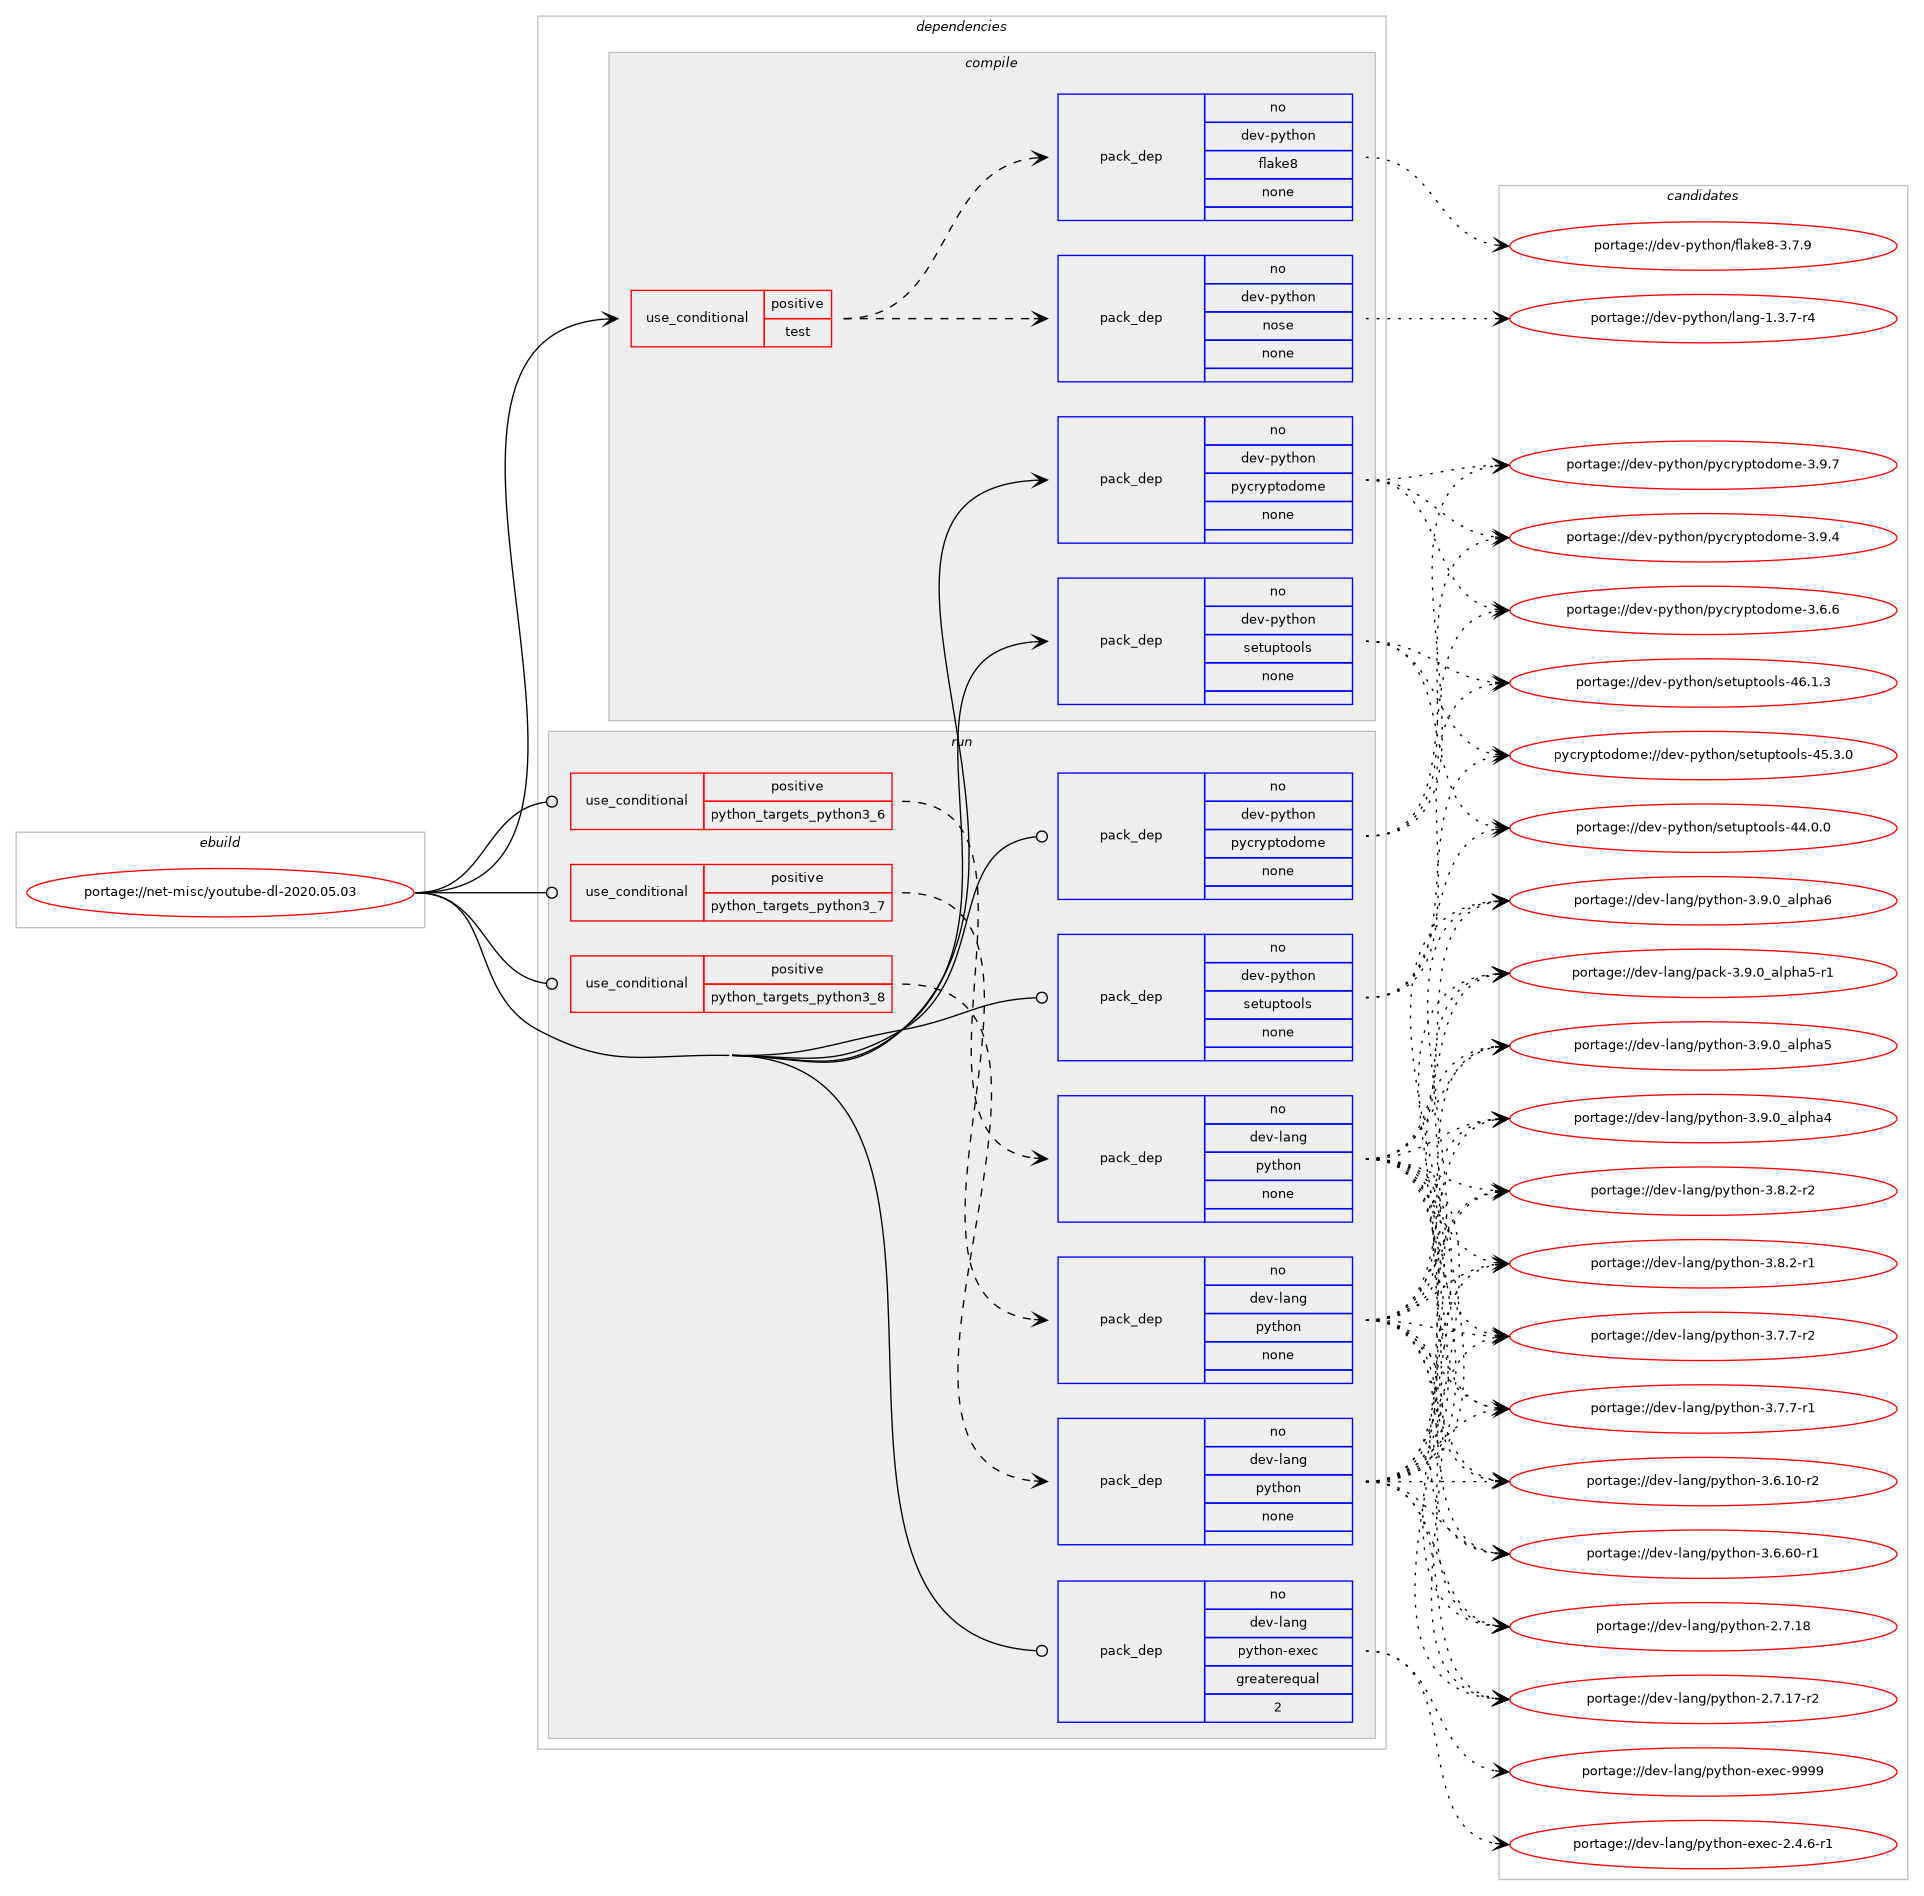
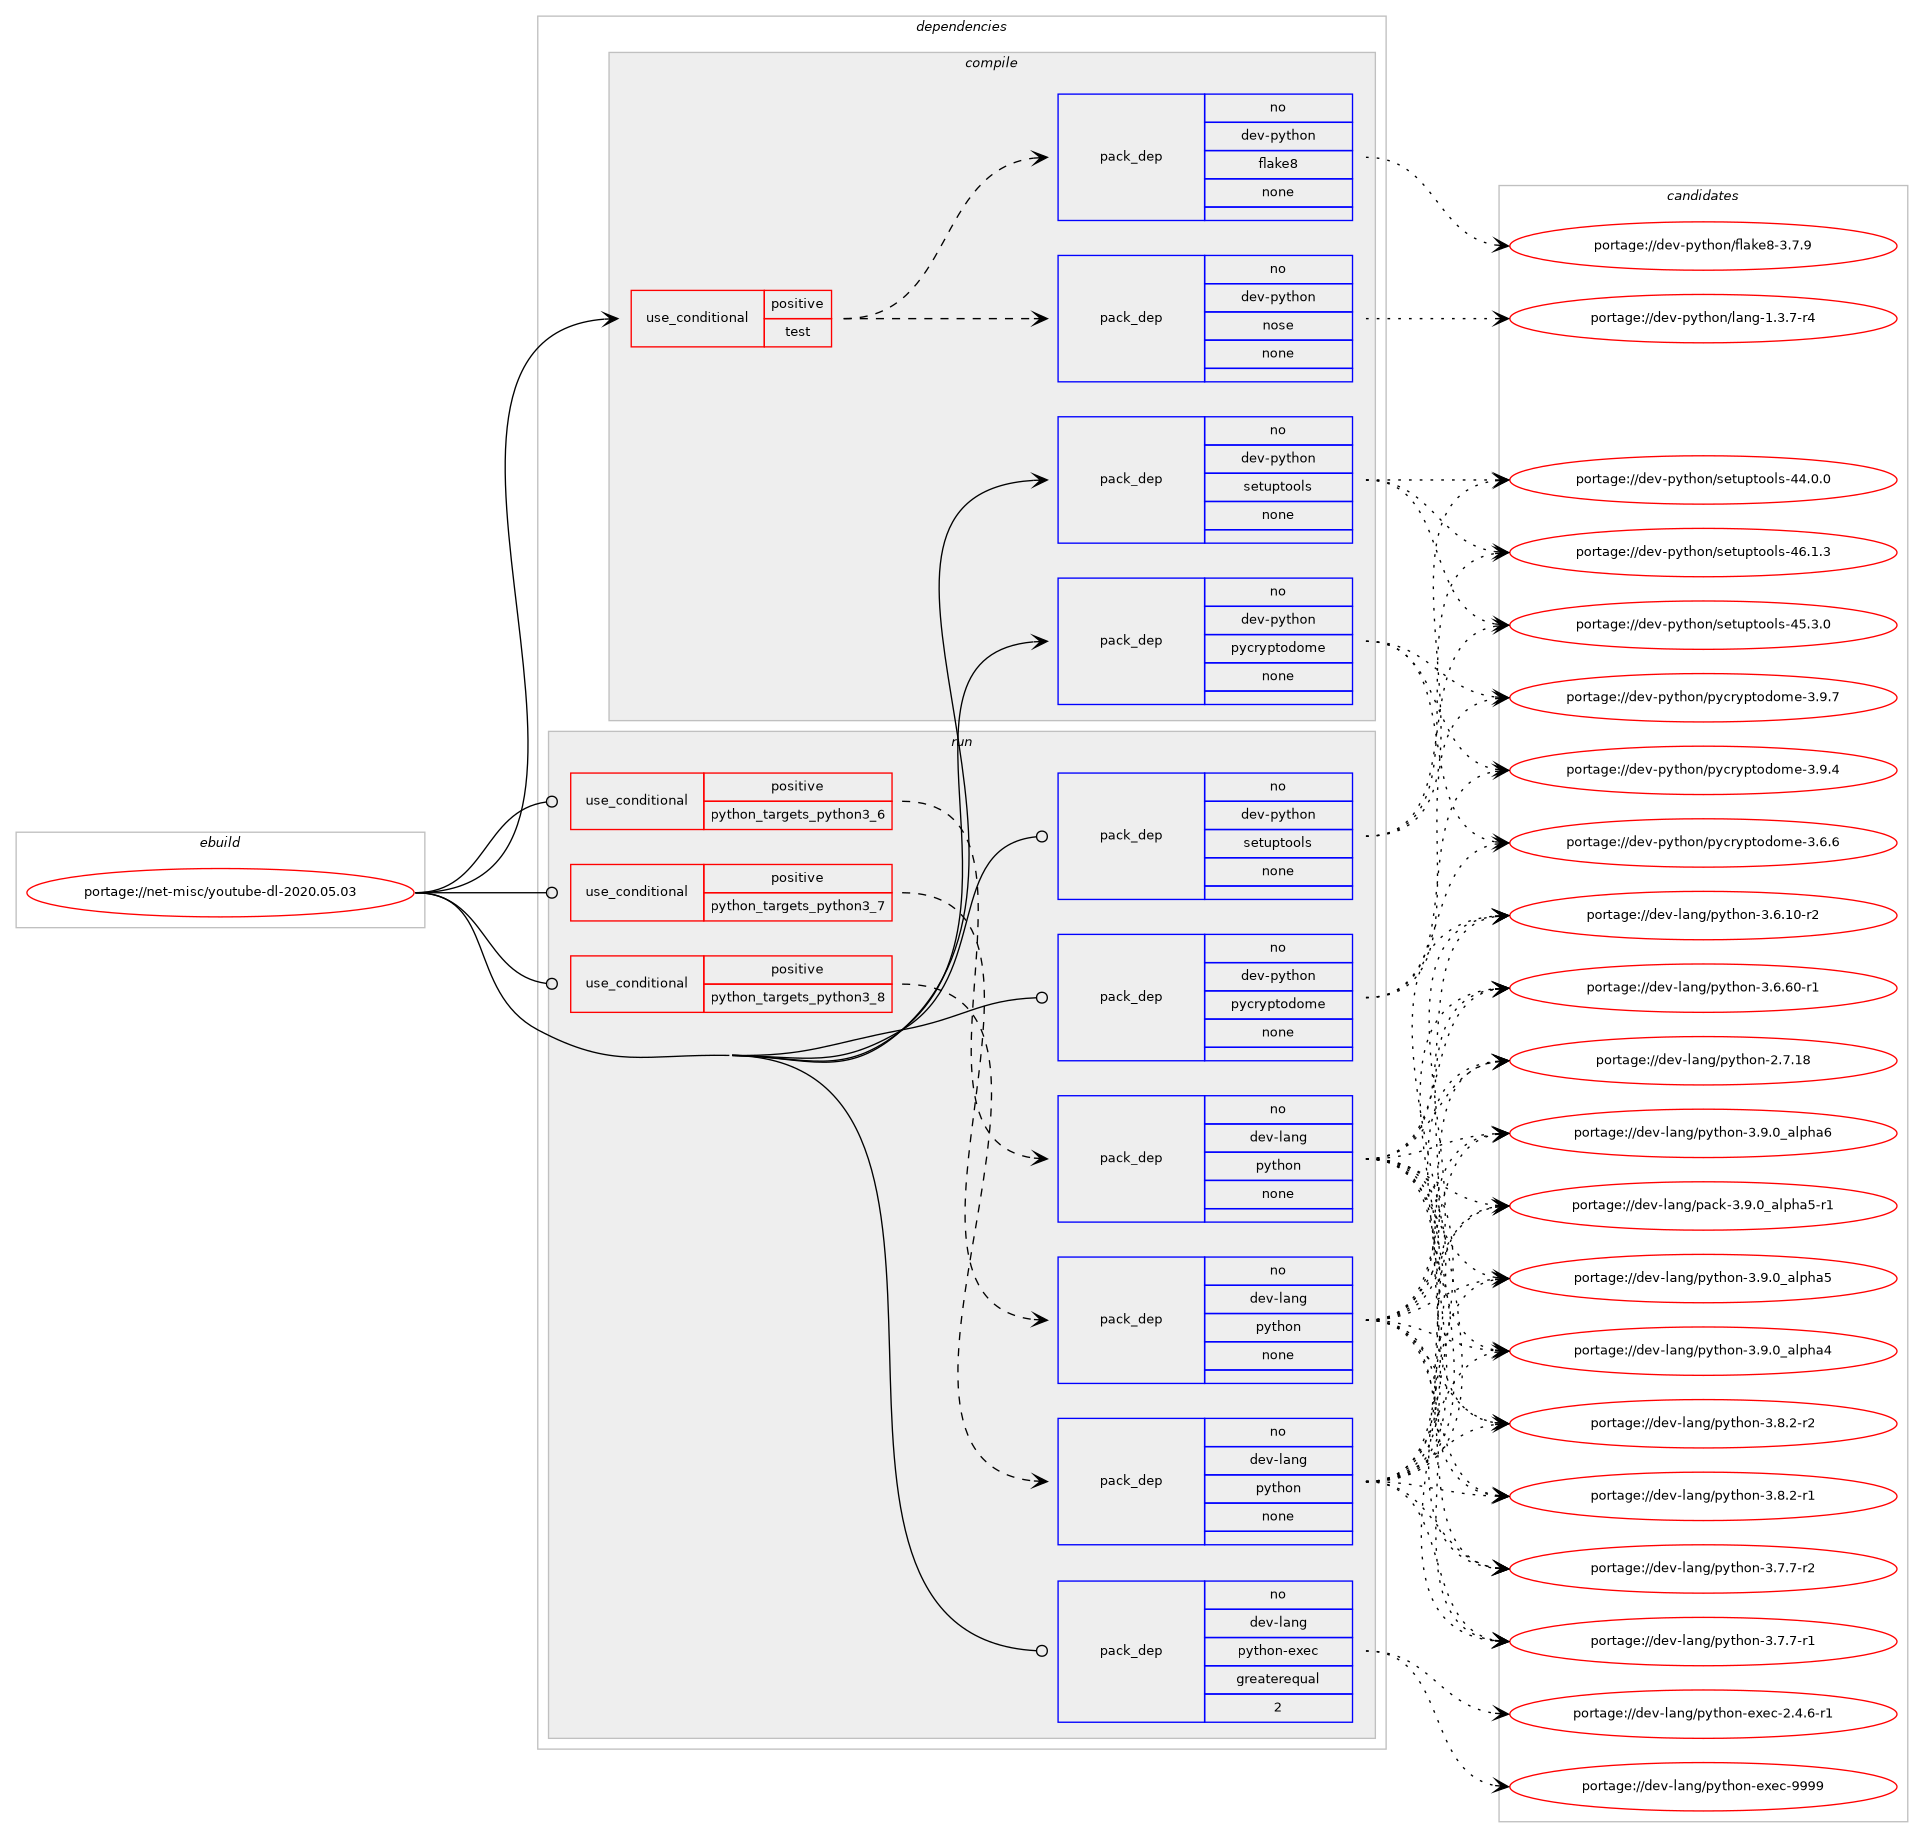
node "pycryptodome://dev-python/setuptools-45.3.0": label "pycryptodome://dev-python/setuptools-45.3.0" -> "portage://dev-python/setuptools-45.3.0"
node "portage://dev-lang/python-2.7.17-r2": removed
